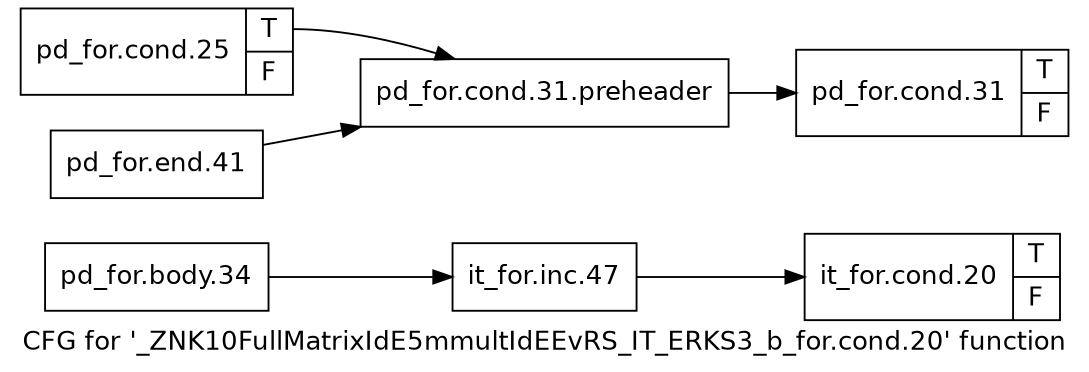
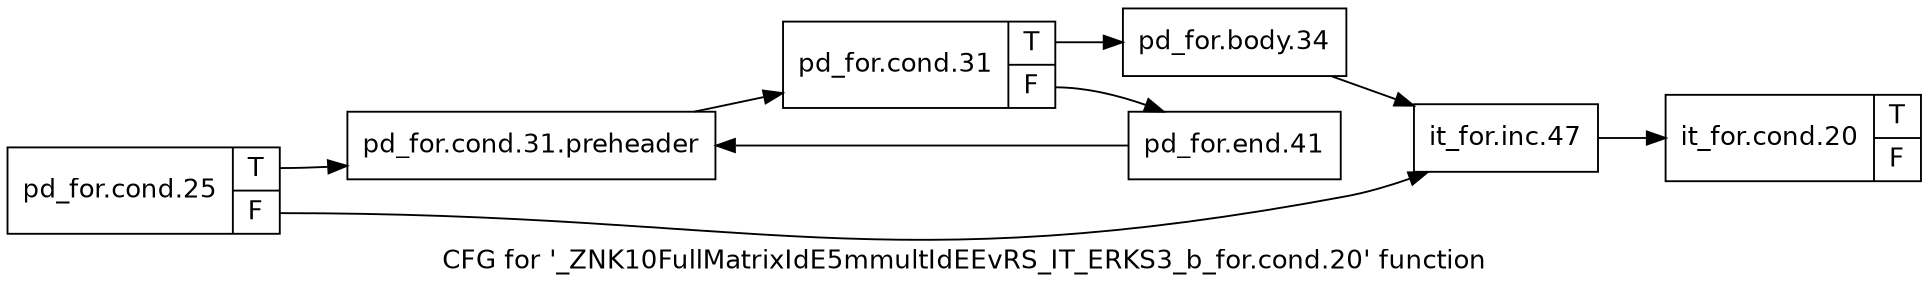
edge "pd_for.cond.31" -> "pd_for.body.34": added
edge "pd_for.cond.31" -> "pd_for.end.41": added
edge "pd_for.cond.25" -> "it_for.inc.47": added
